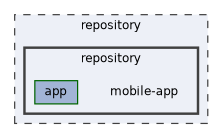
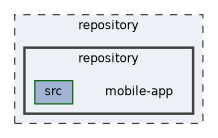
node "app": label "app" -> "src"
